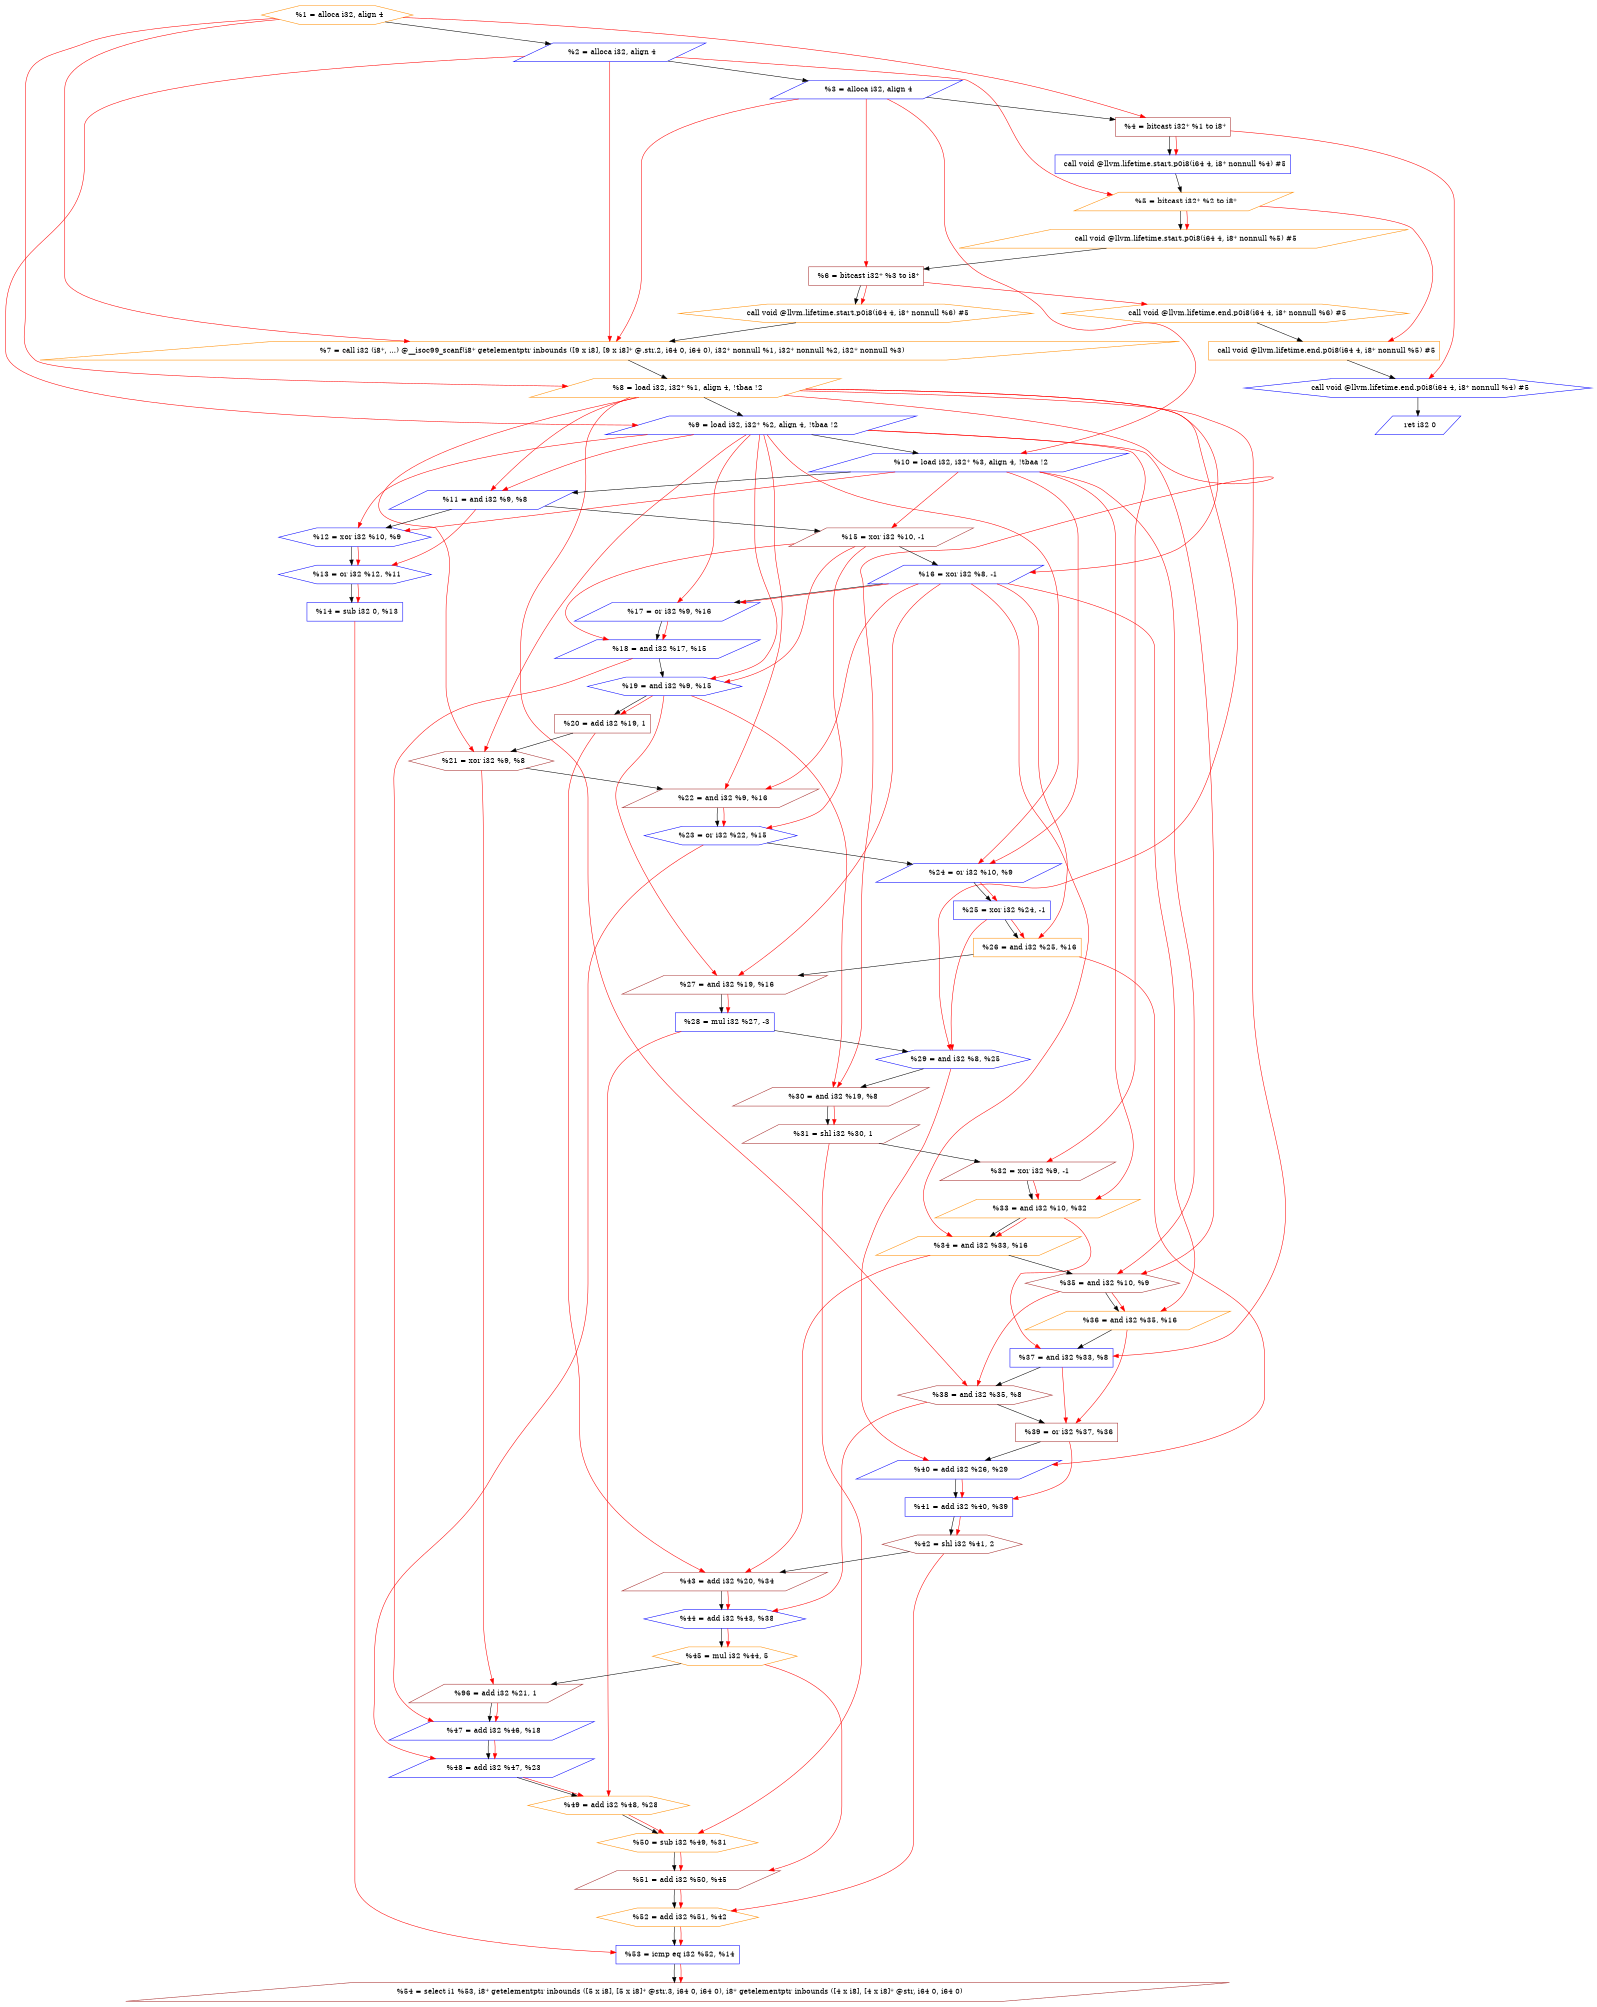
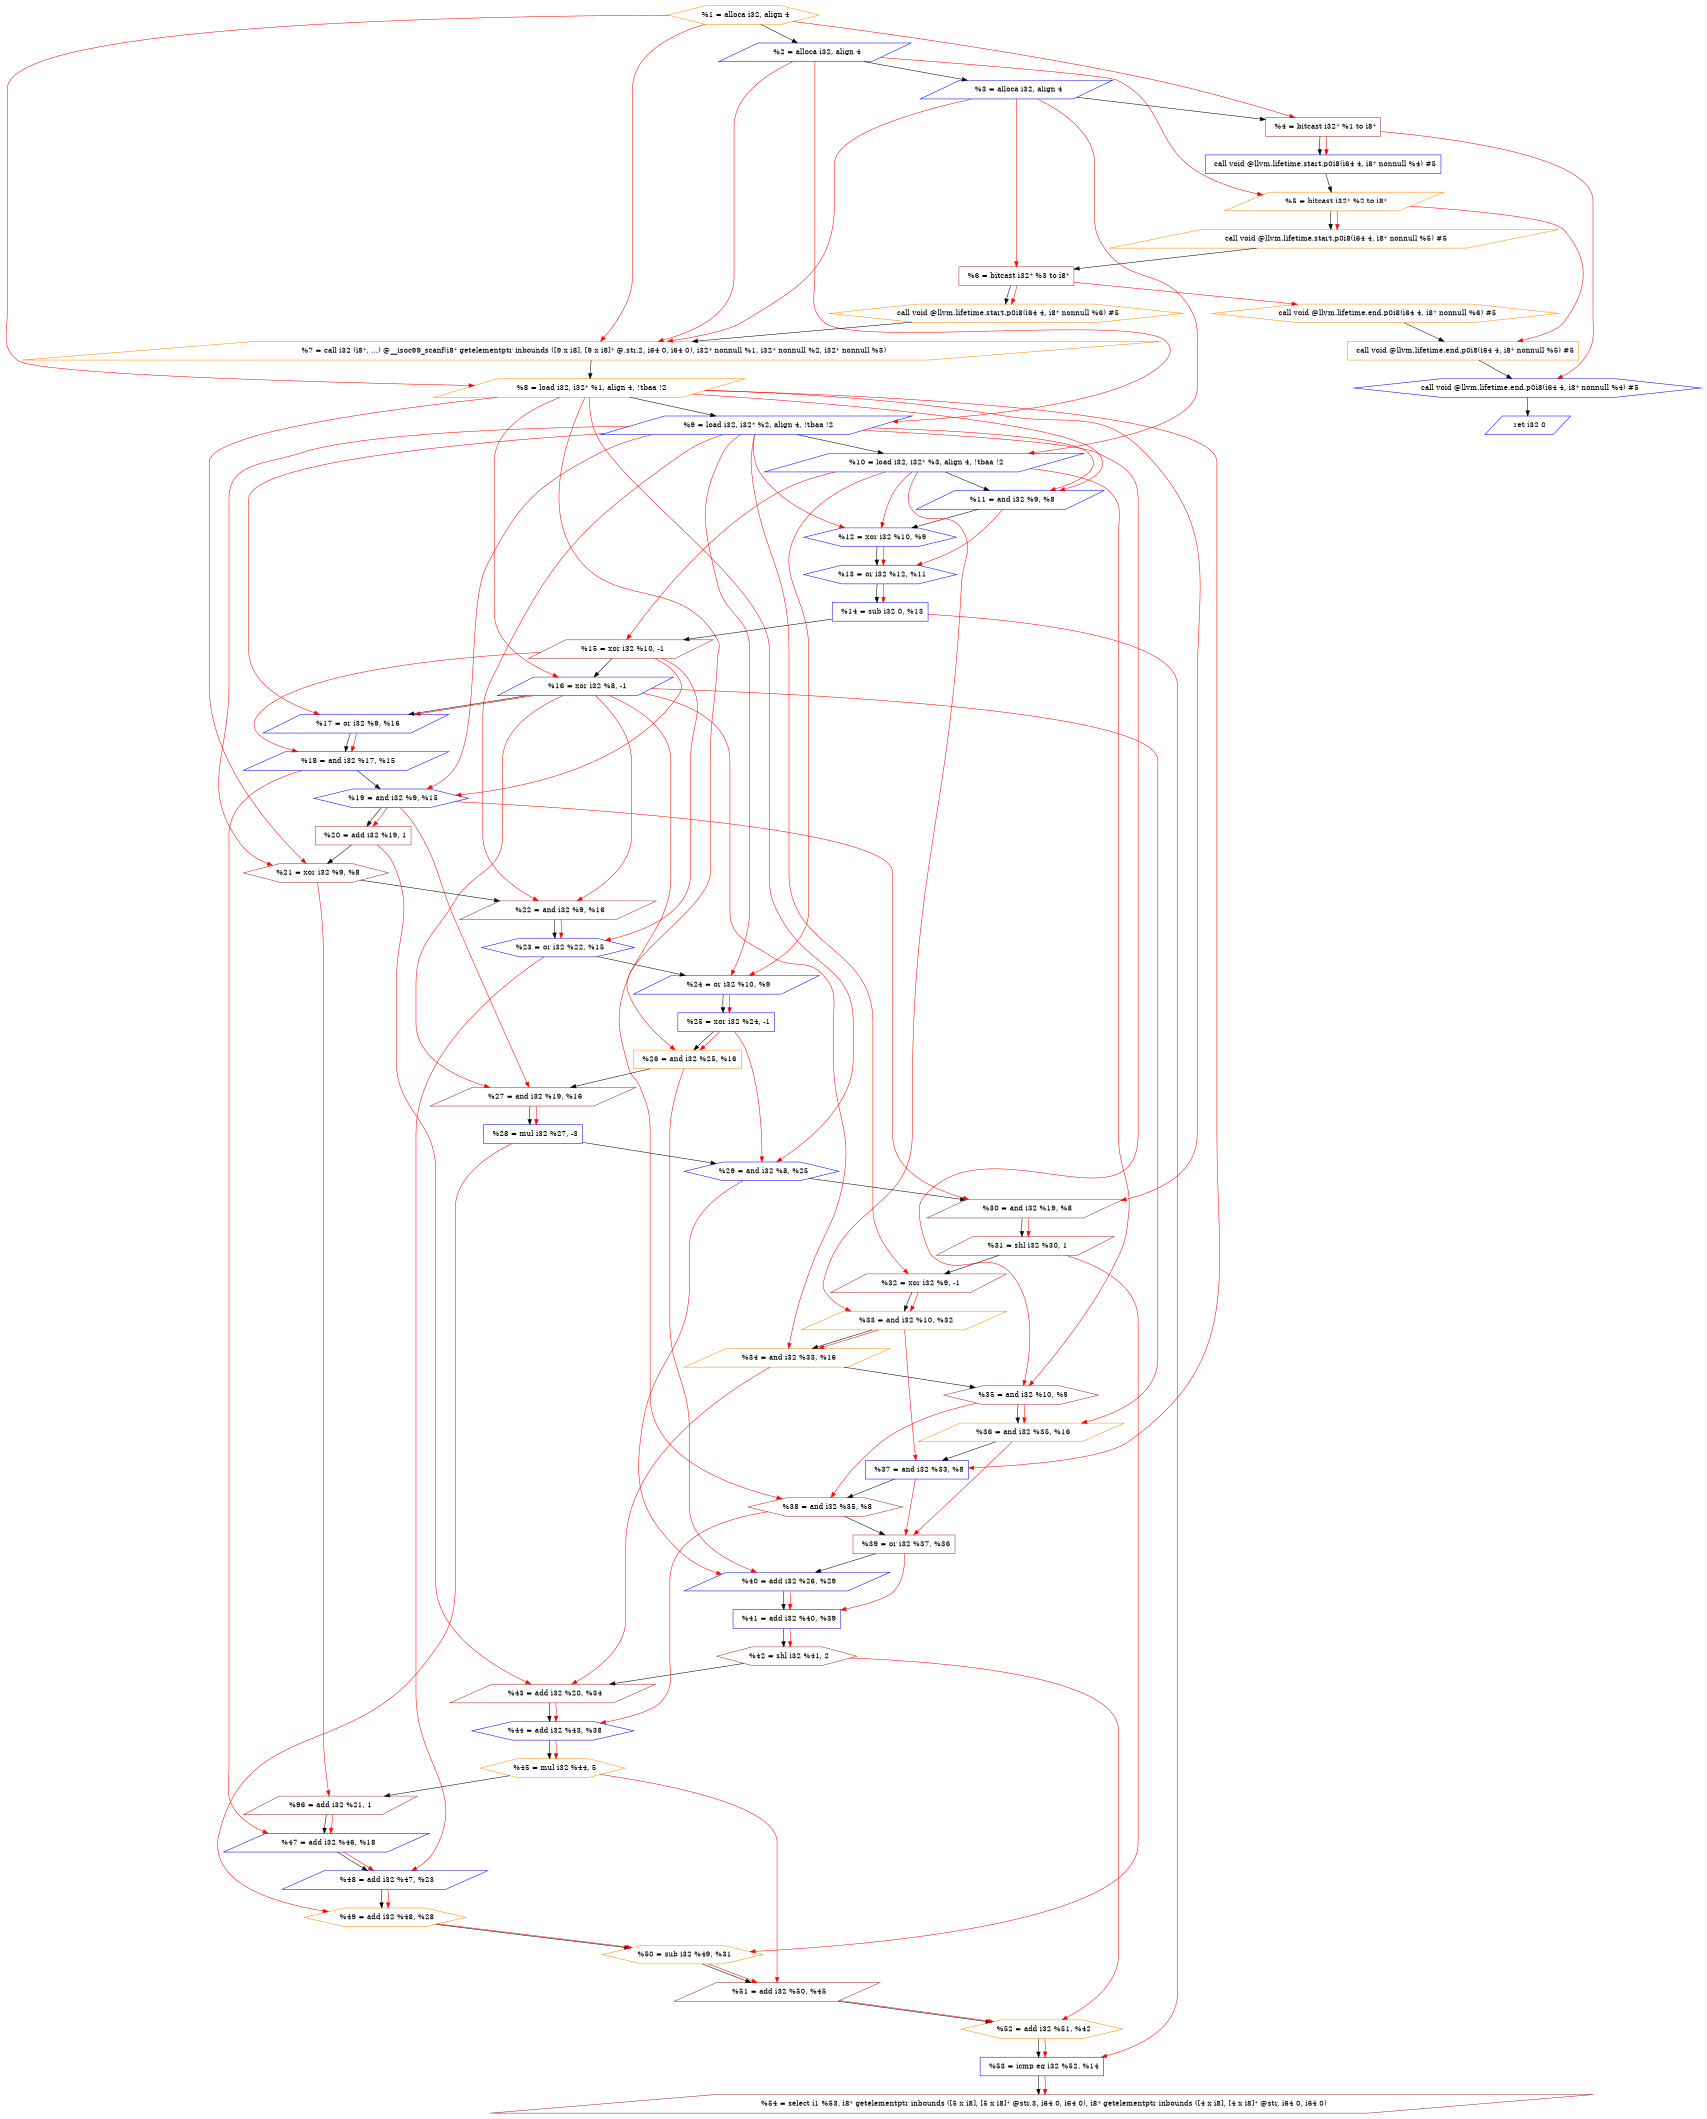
edge "%11 = and i32 %9, %8" -> "%15 = xor i32 %10, -1": now "%14 = sub i32 0, %13" -> "%15 = xor i32 %10, -1"
